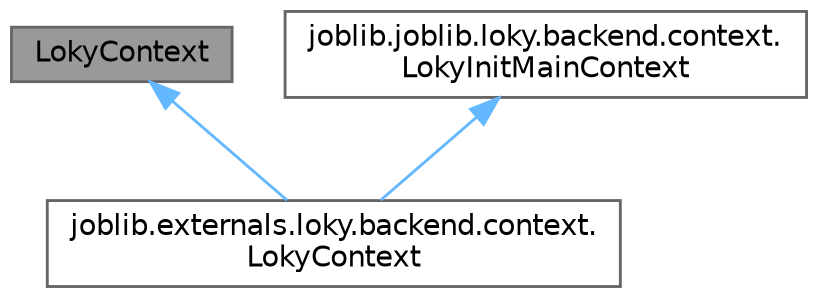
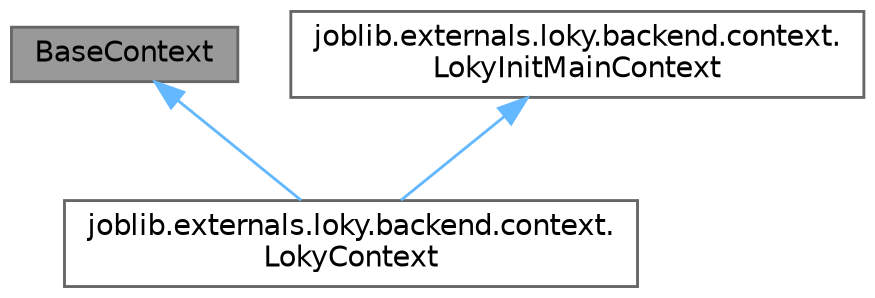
node "LokyContext": label "LokyContext" -> "BaseContext"
node "joblib.joblib.loky.backend.context. LokyInitMainContext": label "joblib.joblib.loky.backend.context. LokyInitMainContext" -> "joblib.externals.loky.backend.context. LokyInitMainContext"
